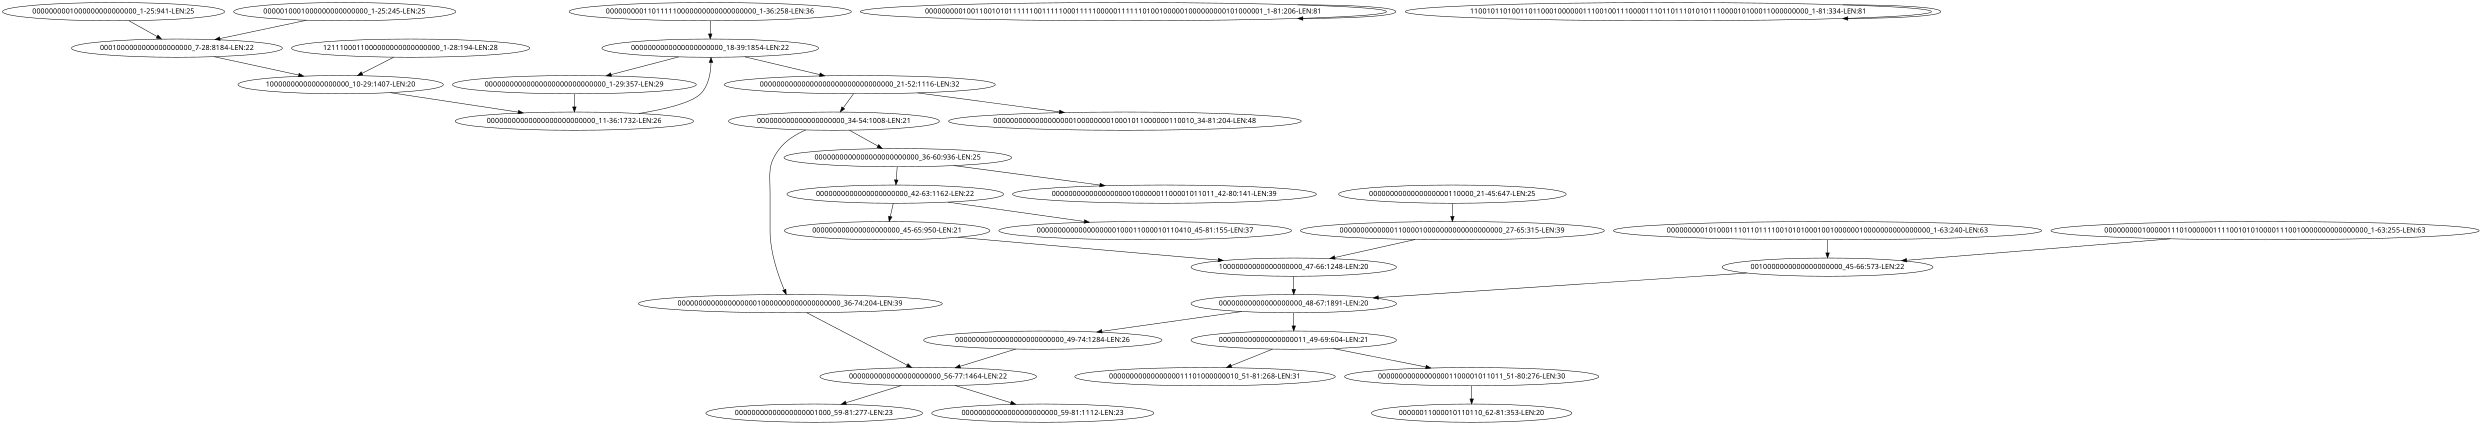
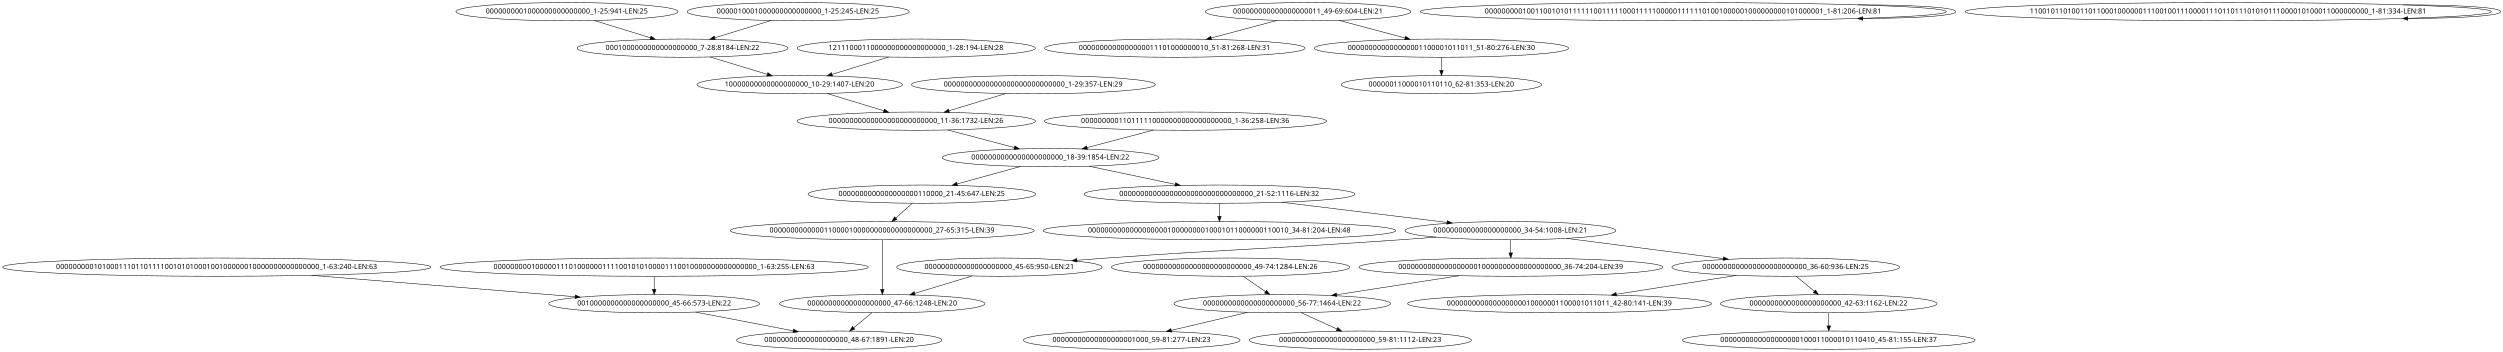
edge "0000000000000000000000_18-39:1854-LEN:22" -> "00000000000000000000000000000_1-29:357-LEN:29": now "0000000000000000000000_18-39:1854-LEN:22" -> "0000000000000000000110000_21-45:647-LEN:25"
edge "0000000000000000000000_42-63:1162-LEN:22" -> "000000000000000000000_45-65:950-LEN:21": now "000000000000000000000_34-54:1008-LEN:21" -> "000000000000000000000_45-65:950-LEN:21"
node "10000000000000000000_47-66:1248-LEN:20": label "10000000000000000000_47-66:1248-LEN:20" -> "00000000000000000000_47-66:1248-LEN:20"
edge "00000000000000000000_48-67:1891-LEN:20" -> "000000000000000000011_49-69:604-LEN:21": removed
edge "00000000000000000000_48-67:1891-LEN:20" -> "00000000000000000000000000_49-74:1284-LEN:26": removed
